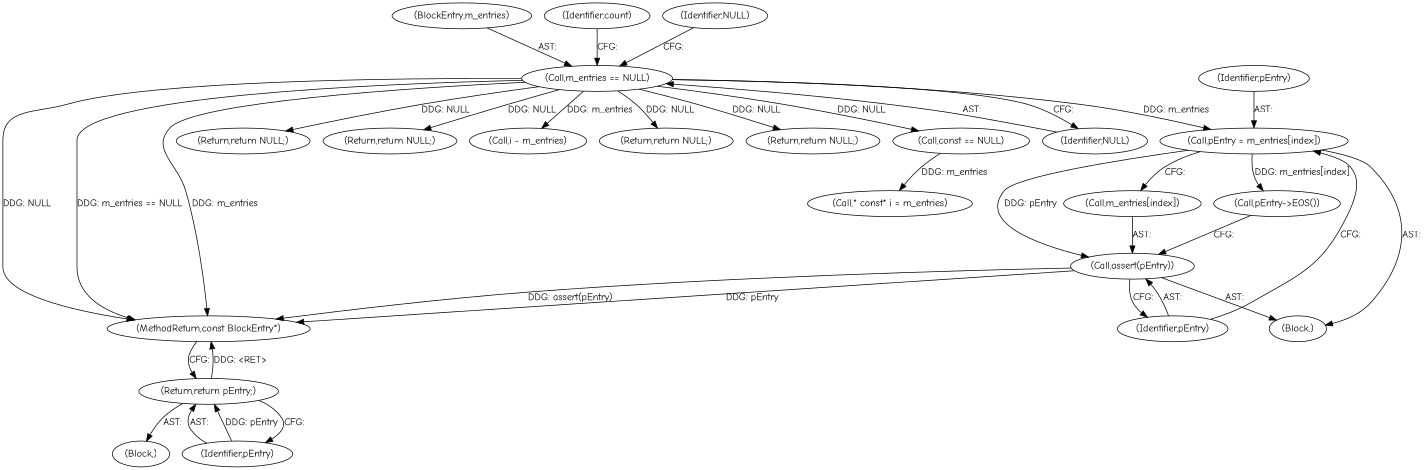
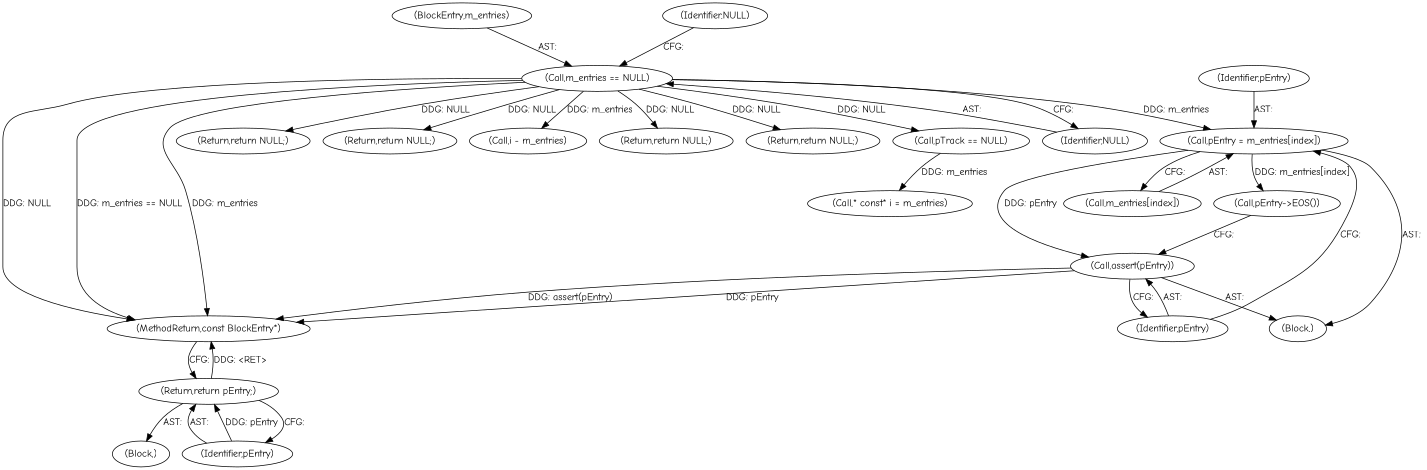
node "(Identifier,count)": removed
node "(Call,const == NULL)": label "(Call,const == NULL)" -> "(Call,pTrack == NULL)"
edge "(Call,m_entries[index])" -> "(Call,assert(pEntry))": now "(Call,m_entries[index])" -> "(Call,pEntry = m_entries[index])"
